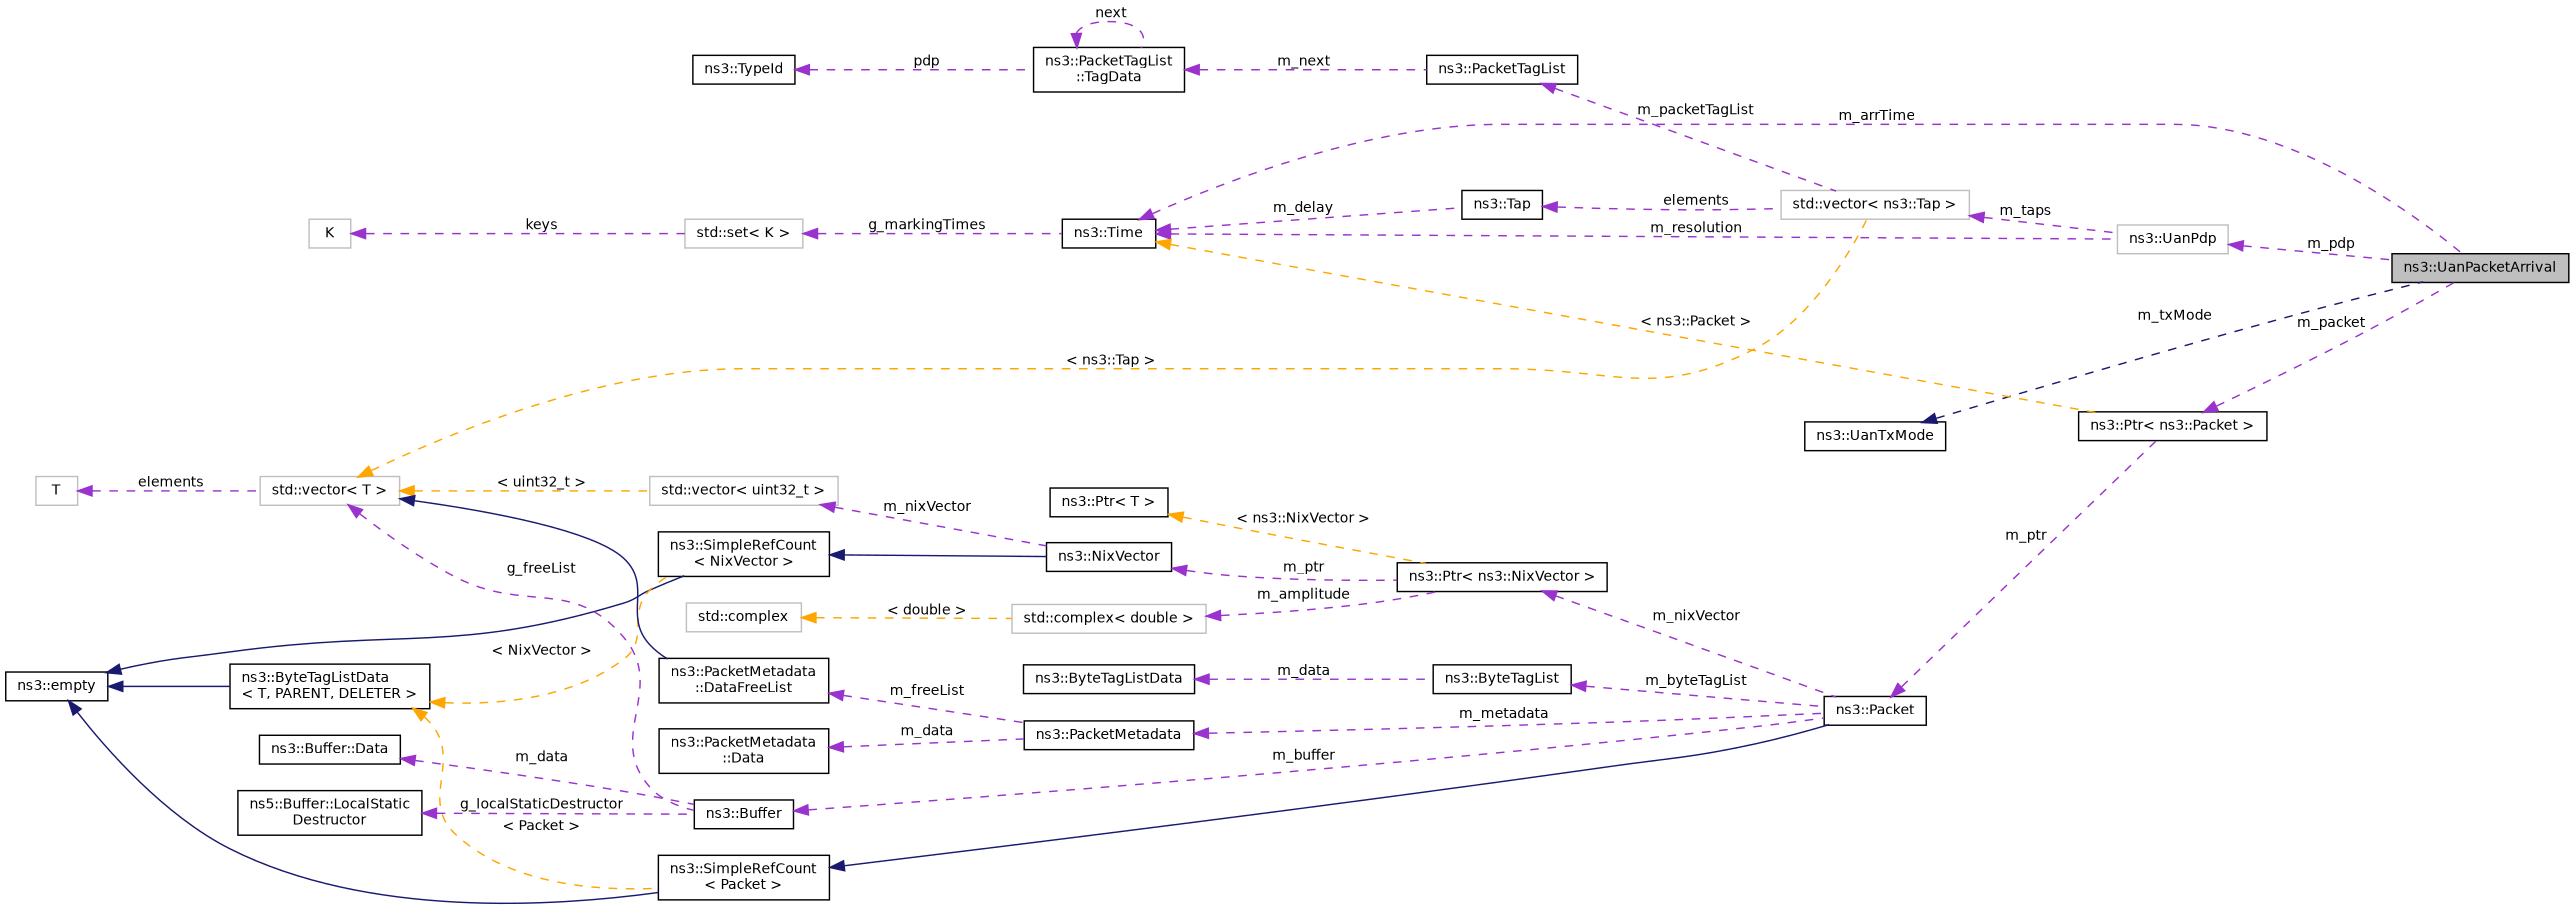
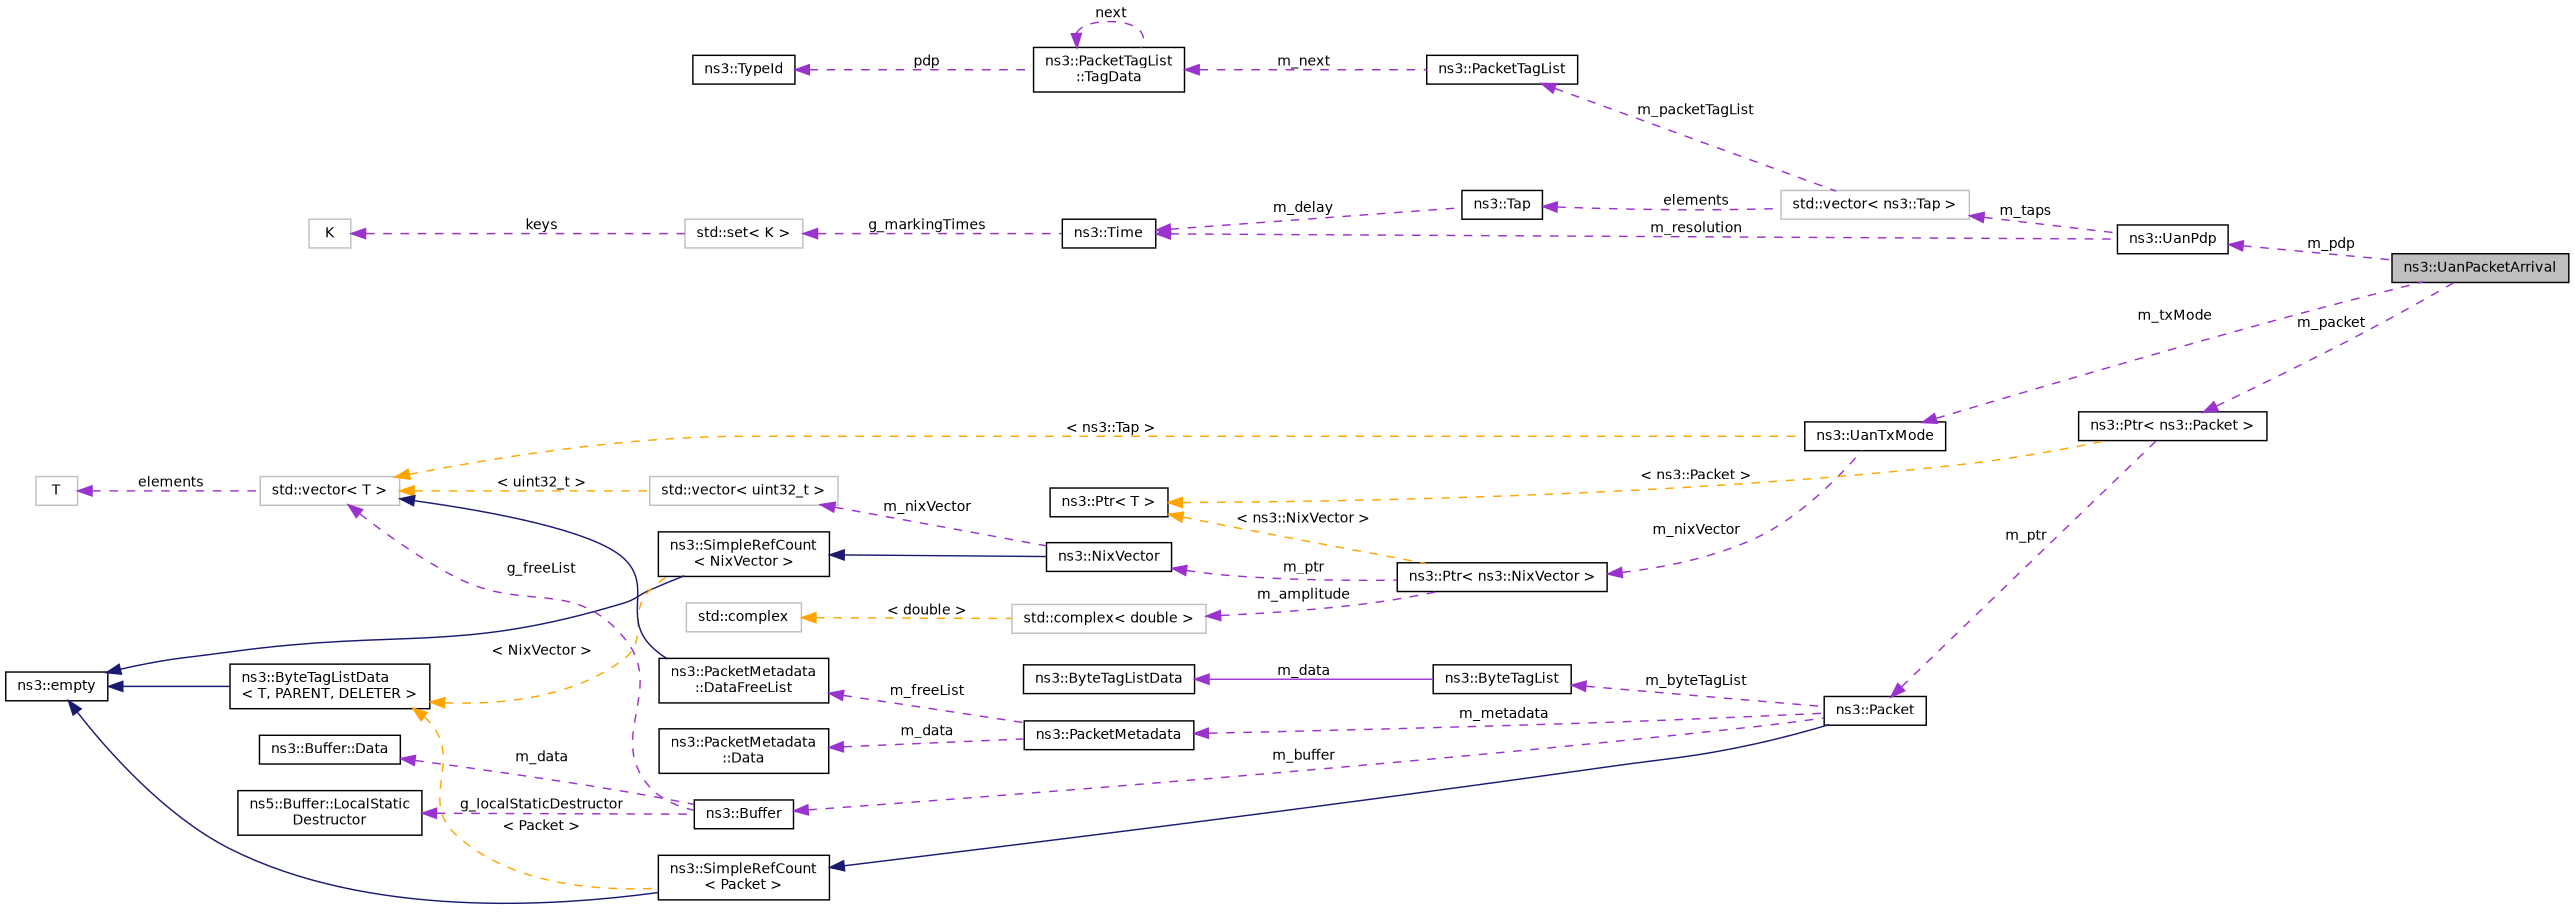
edge "ns3::UanPacketArrival" -> "ns3::Time": removed, label "m_arrTime"
node "ns3::UanPdp": color grey75 -> black
edge "ns3::Ptr< ns3::Packet >" -> "ns3::Time": now "ns3::Ptr< ns3::Packet >" -> "ns3::Ptr< T >"
edge "ns3::UanPacketArrival" -> "ns3::UanTxMode": color midnightblue -> darkorchid3
edge "std::vector< ns3::Tap >" -> "std::vector< T >": now "ns3::UanTxMode" -> "std::vector< T >"
edge "ns3::Packet" -> "ns3::Ptr< ns3::NixVector >": now "ns3::UanTxMode" -> "ns3::Ptr< ns3::NixVector >"
edge "ns3::ByteTagList" -> "ns3::ByteTagListData": style dashed -> solid
